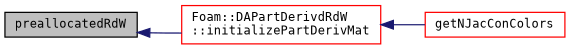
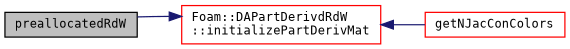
edge "Foam::DAPartDerivdRdW ::initializePartDerivMat" -> "preallocatedRdW": reversed
